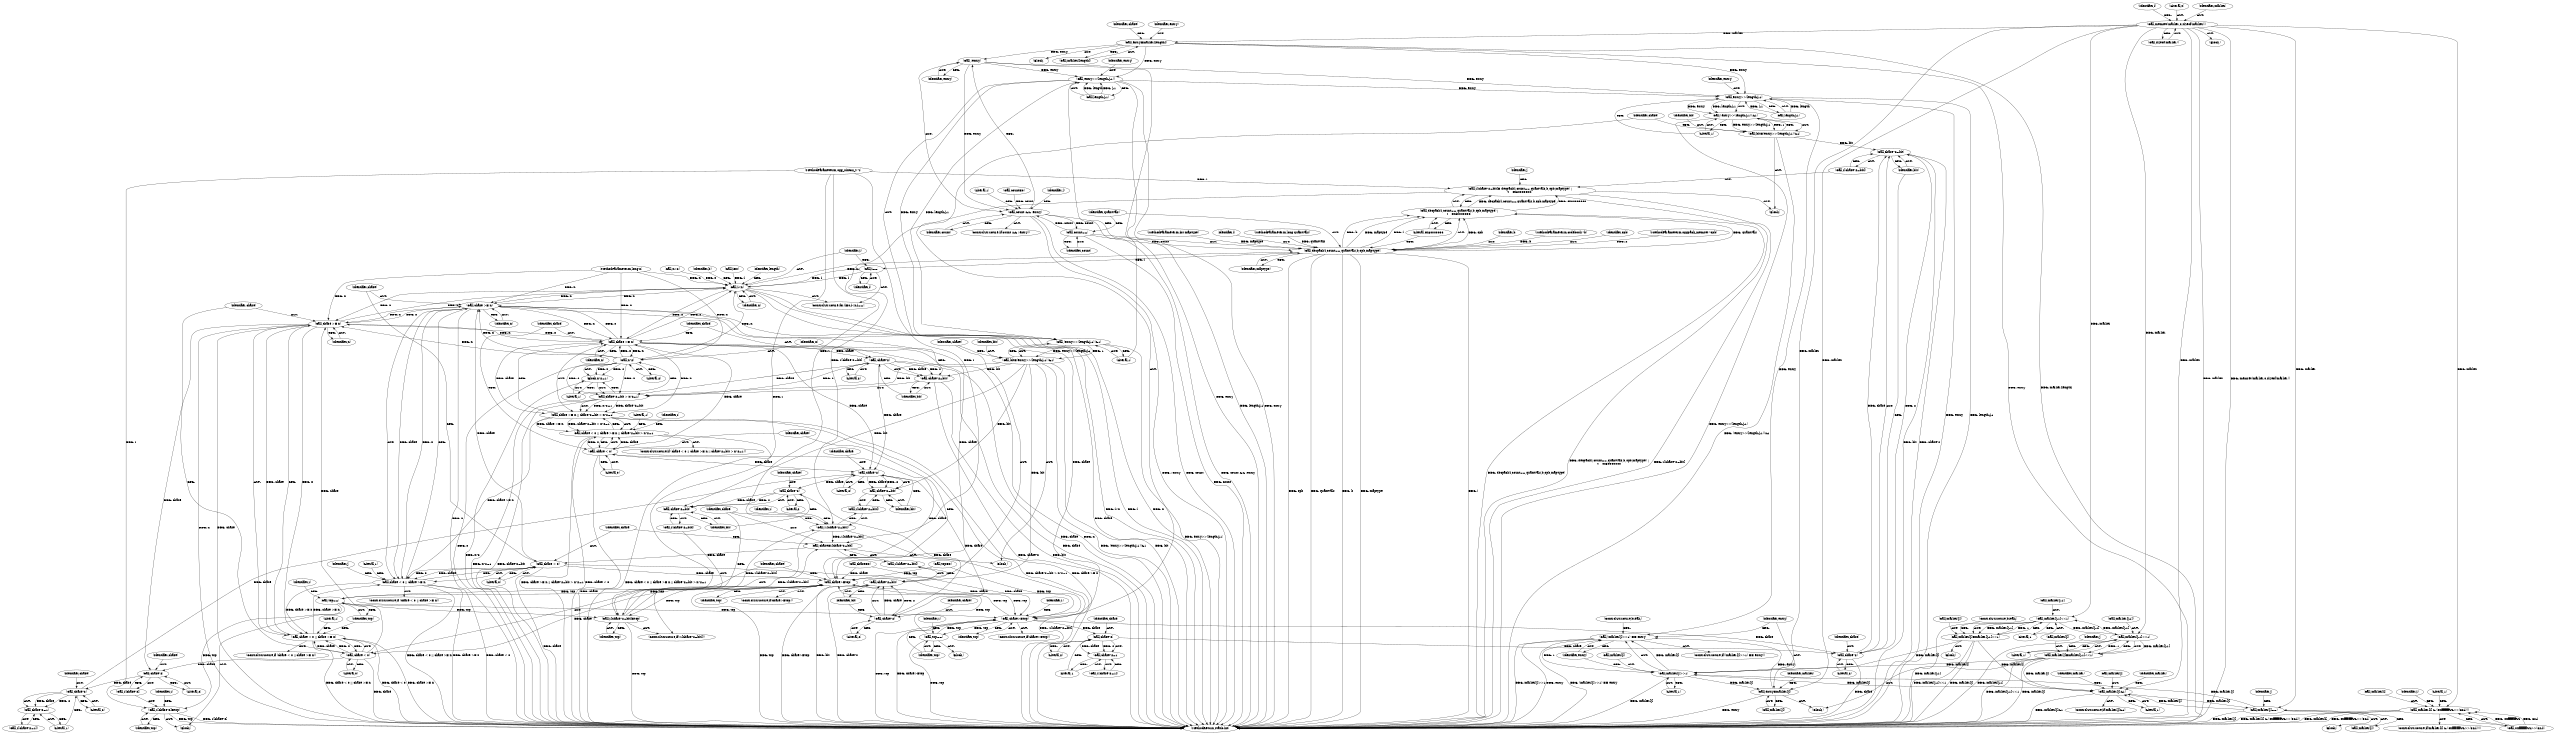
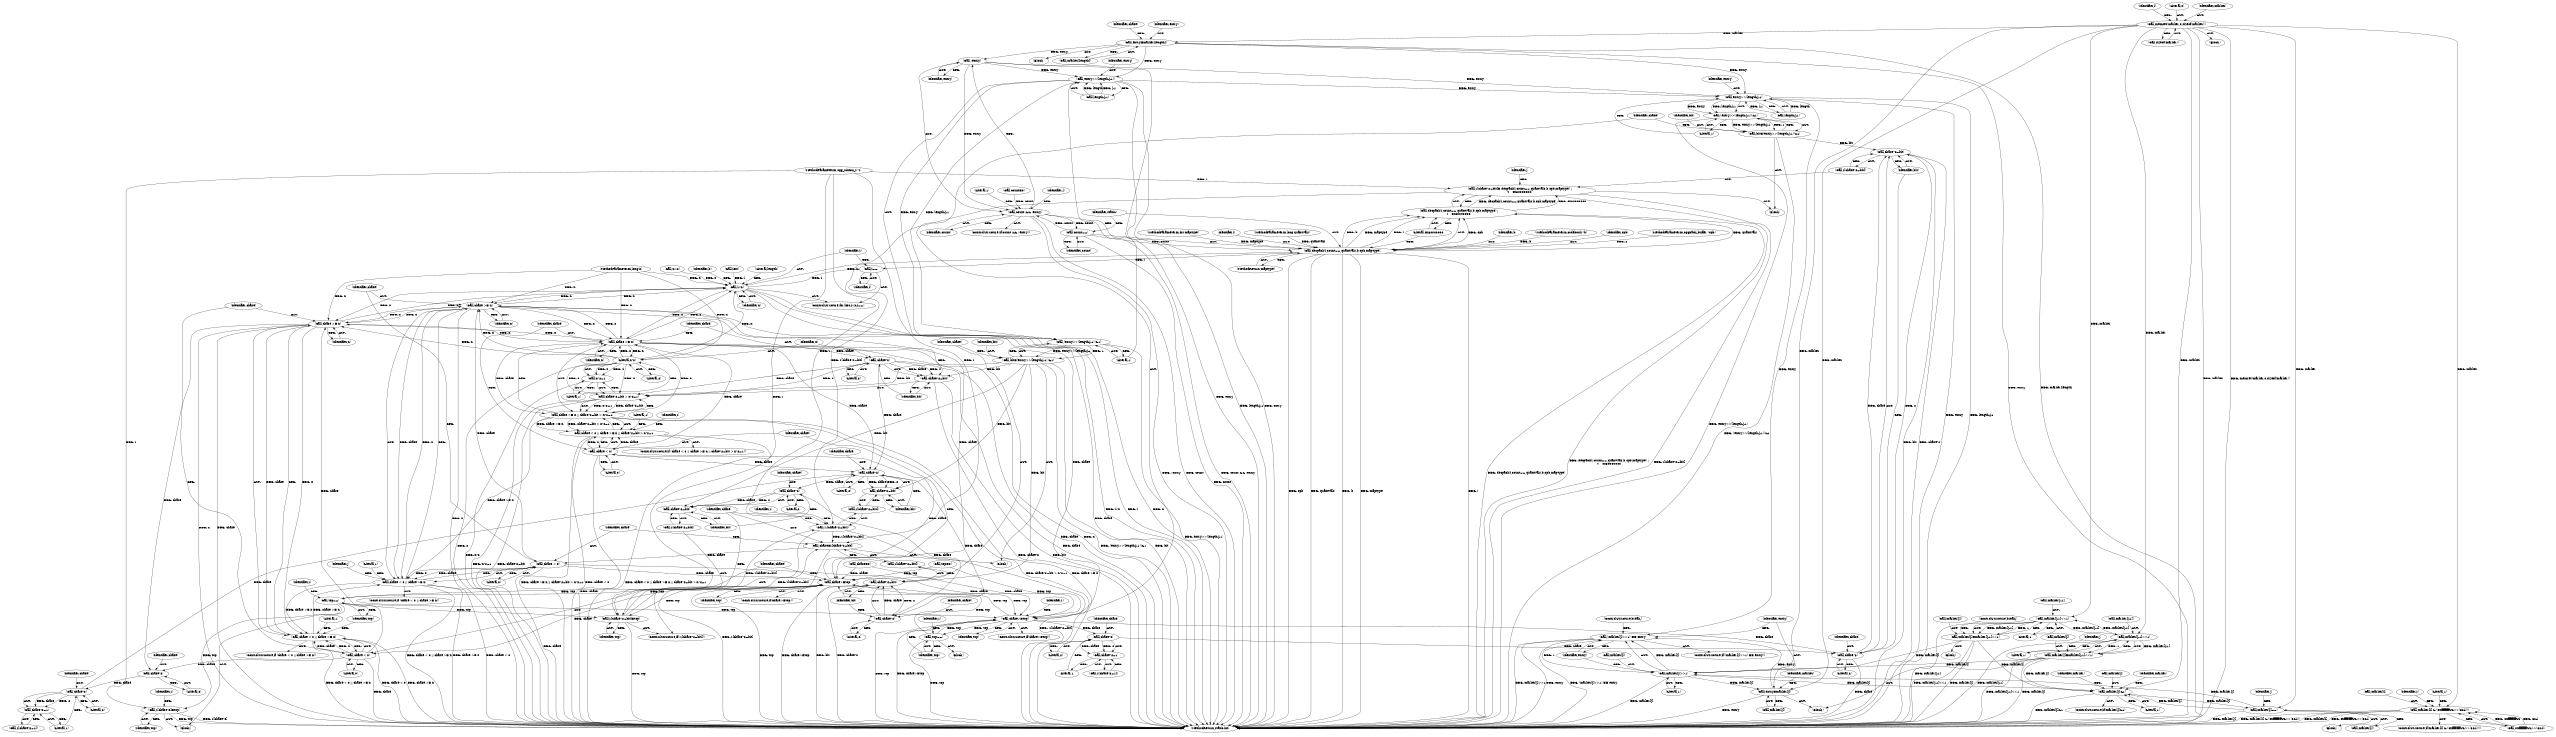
node "(Identifier,quantvals)": label "(Identifier,quantvals)" -> "(Identifier,static)"
node "(MethodParameterIn,oggpack_memset *opb)": label "(MethodParameterIn,oggpack_memset *opb)" -> "(MethodParameterIn,oggpack_buffer *opb)"
node "(Identifier,length)": label "(Identifier,length)" -> "(Literal,length)"
node "(Identifier,maptype)": label "(Identifier,maptype)" -> "(MethodReturn,maptype)"
edge "(Call,i++)" -> "(Call,i<n)": removed, label "DDG: i"
edge "(MethodParameterIn,ogg_uint32_t *r)" -> "(Call,!r[chase*2+bit])": label "CFG: r" -> "DDG: r"
node "(Call,n*2)": label "(Call,n*2)" -> "(Literal,n*2)"
node "(Block,n*2+1)": label "(Block,n*2+1)" -> "(Call,n*2+1)"
edge "(Call,chase >= n || chase*2+bit > n*2+1)" -> "(Call,chase*2+bit > n*2+1)": added, label "CFG:"
node "(Call,r[chase*2])": removed
edge "(Call,chase=r[chase*2+bit])" -> "(MethodReturn,static int)": added, label "DDG: r[chase*2+bit]"
